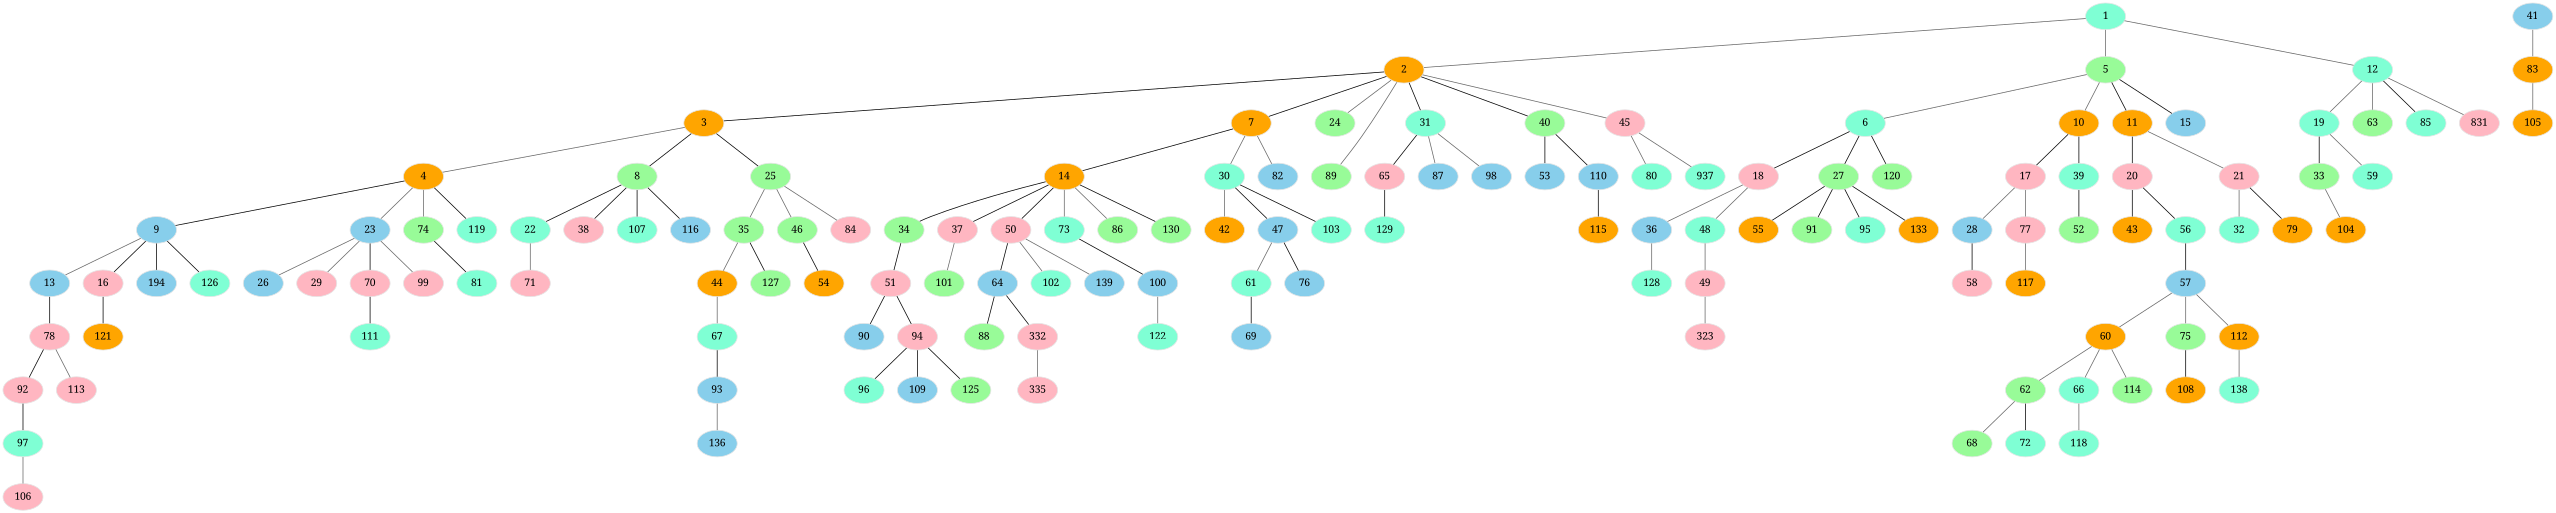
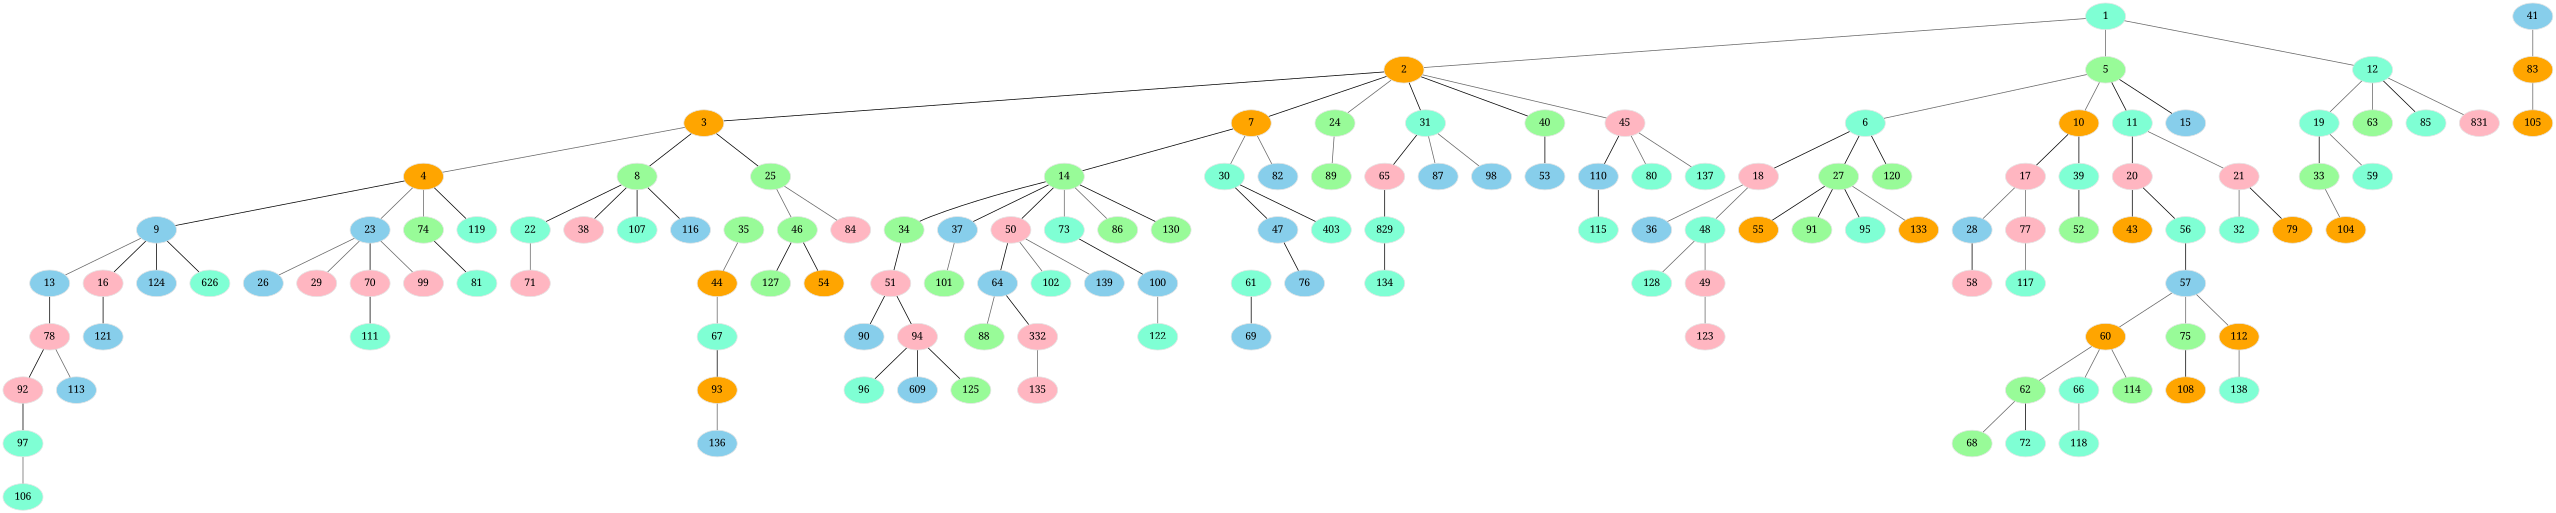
node "11": fillcolor orange -> aquamarine
edge "2" -- "89": now "24" -- "89"
edge "40" -- "110": now "45" -- "110"
node "14": fillcolor orange -> palegreen
node "937": label "937" -> "137"
edge "25" -- "35": removed
edge "27" -- "133": color black -> gray40
node "37": fillcolor lightpink -> skyblue
node "42": removed
node "103": label "103" -> "403"
node "129": label "129" -> "829"
node "115": fillcolor orange -> aquamarine
edge "35" -- "127": now "46" -- "127"
edge "47" -- "61": removed
edge "36" -- "128": now "48" -- "128"
node "194": label "194" -> "124"
node "126": label "126" -> "626"
node "134": added
node "117": fillcolor orange -> aquamarine
edge "64" -- "88": color black -> gray40
node "121": fillcolor orange -> skyblue
node "323": label "323" -> "123"
node "113": fillcolor lightpink -> skyblue
node "93": fillcolor skyblue -> orange
node "109": label "109" -> "609"
node "335": label "335" -> "135"
node "106": fillcolor lightpink -> aquamarine
